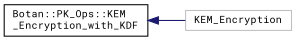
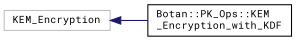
edge "KEM_Encryption" -> "Botan::PK_Ops::KEM _Encryption_with_KDF": reversed
